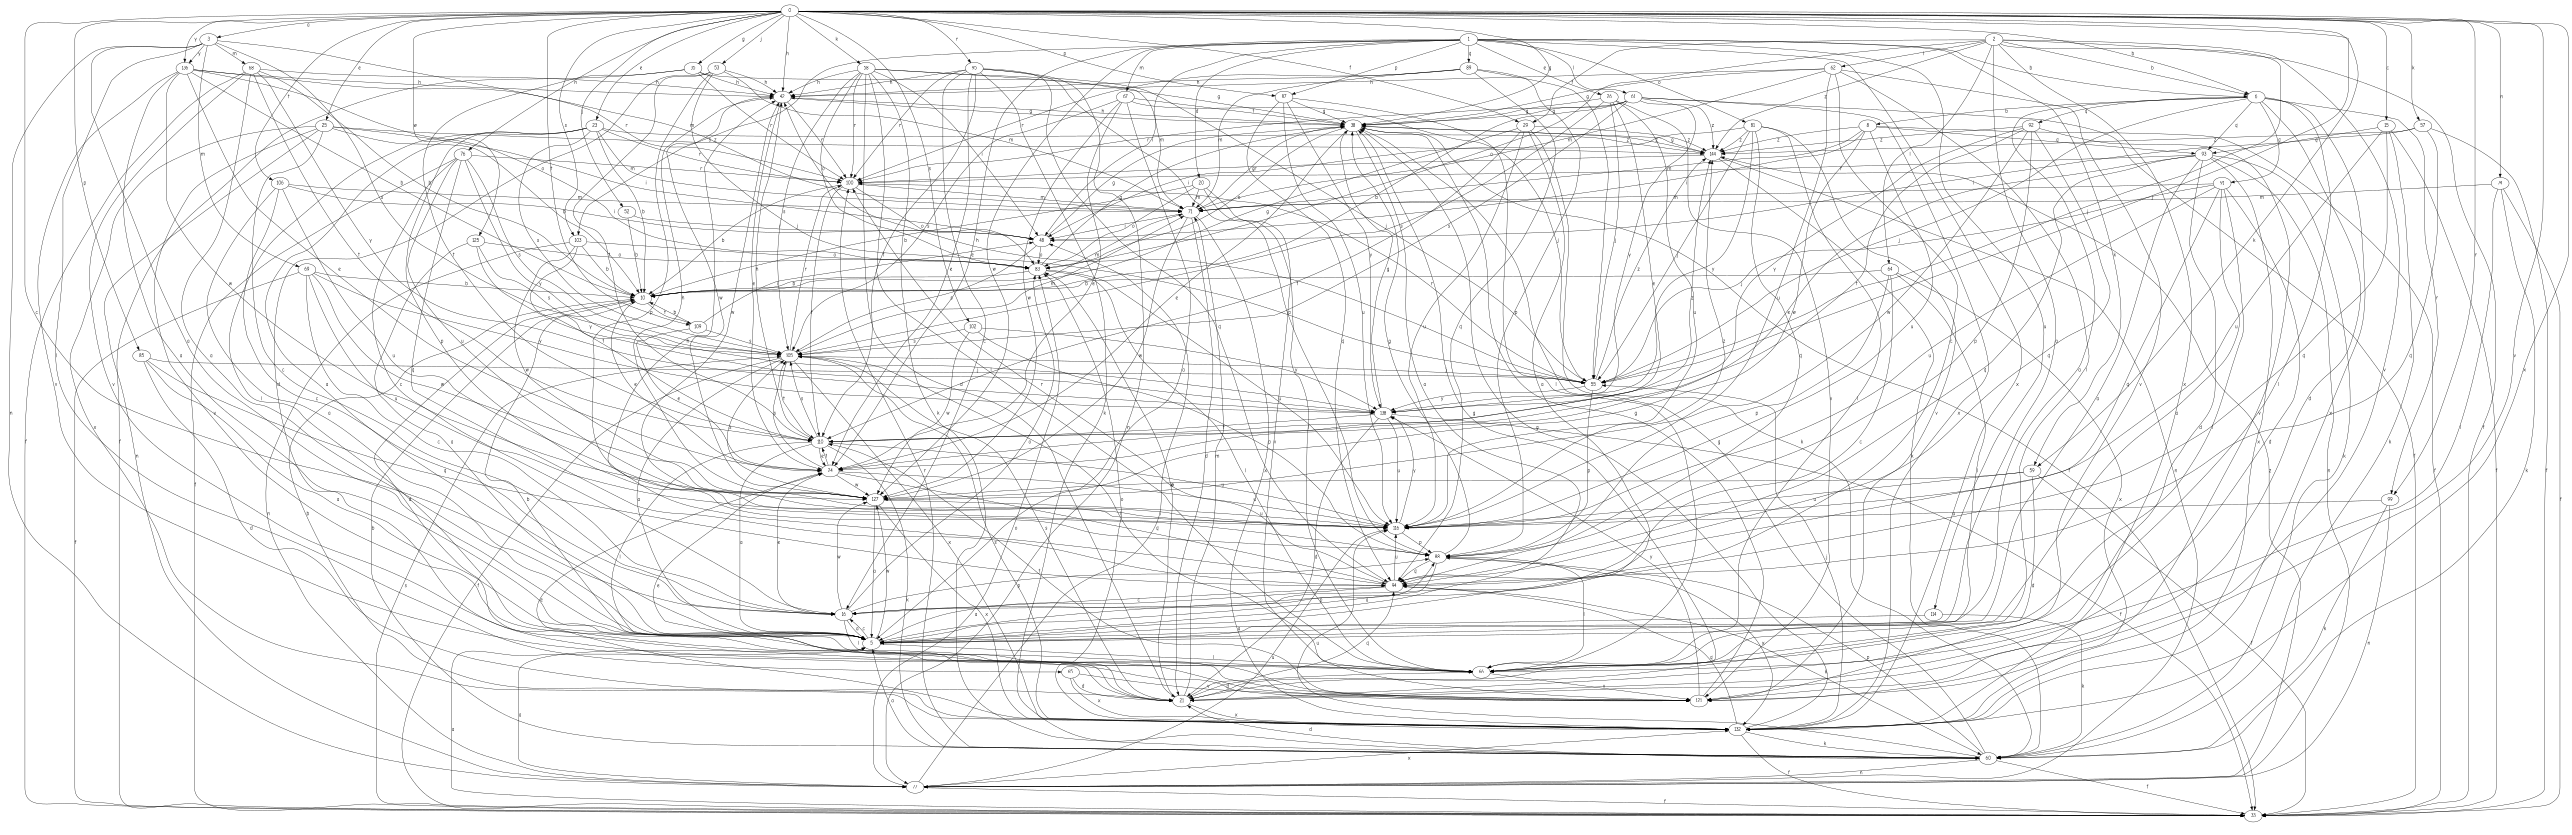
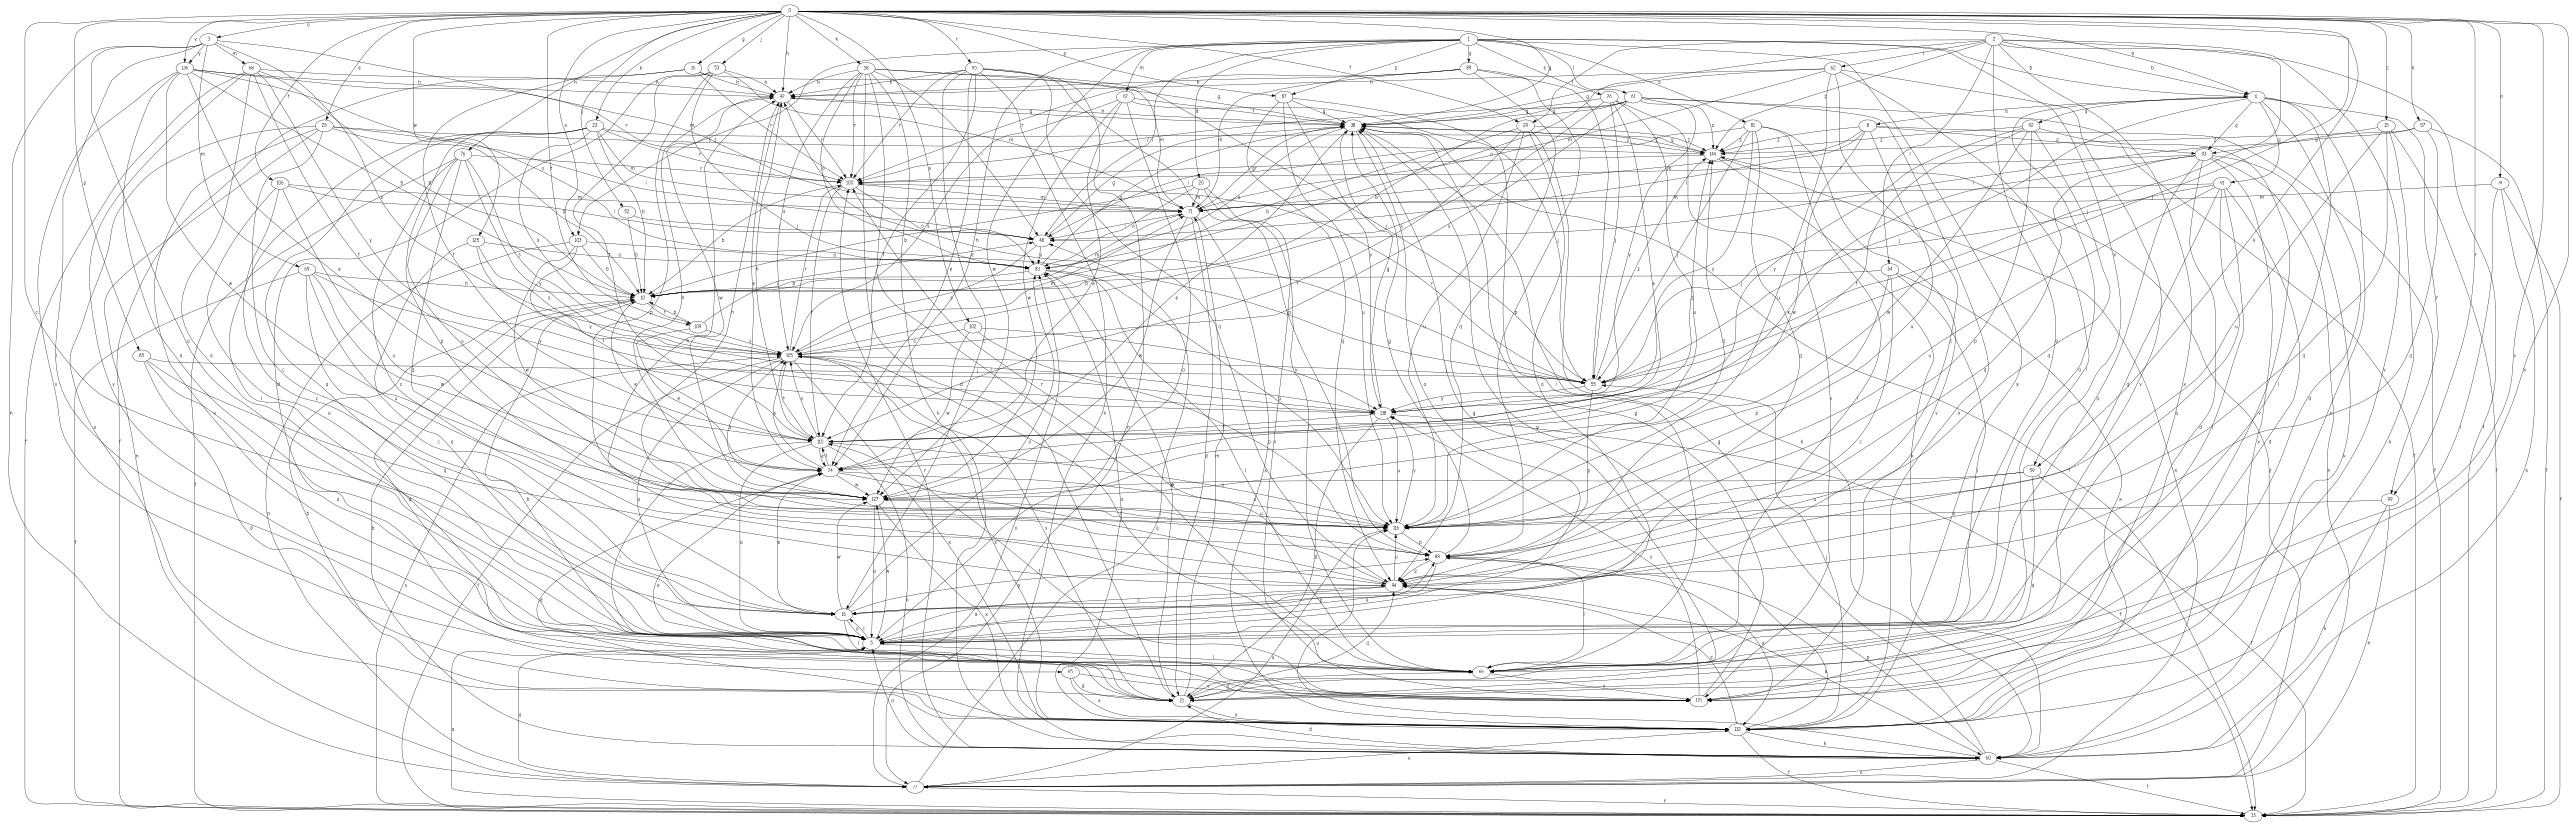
edge "29" -> "10": label "g" -> "b"
edge "116" -> "42": label "w" -> "h"
node "114": removed
